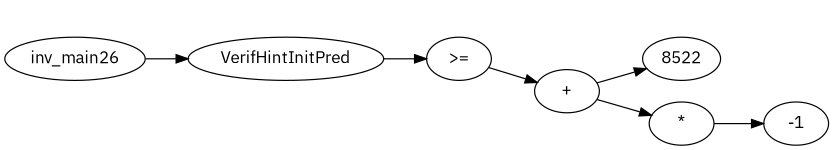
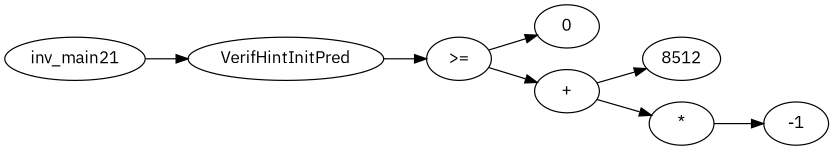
node "0": added
node "inv_main26": label "inv_main26" -> "inv_main21"
node "8522": label "8522" -> "8512"
